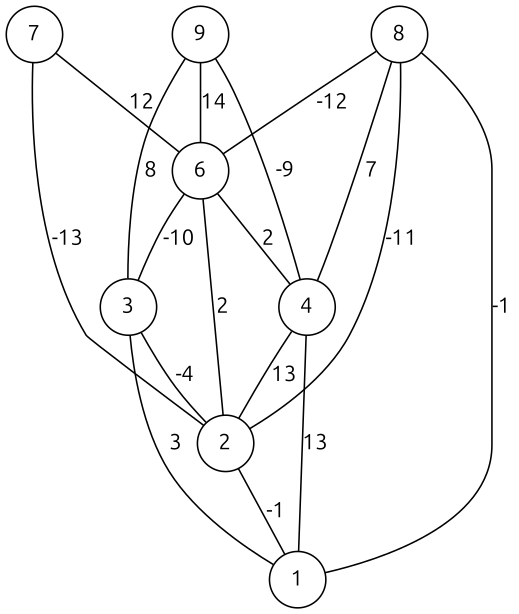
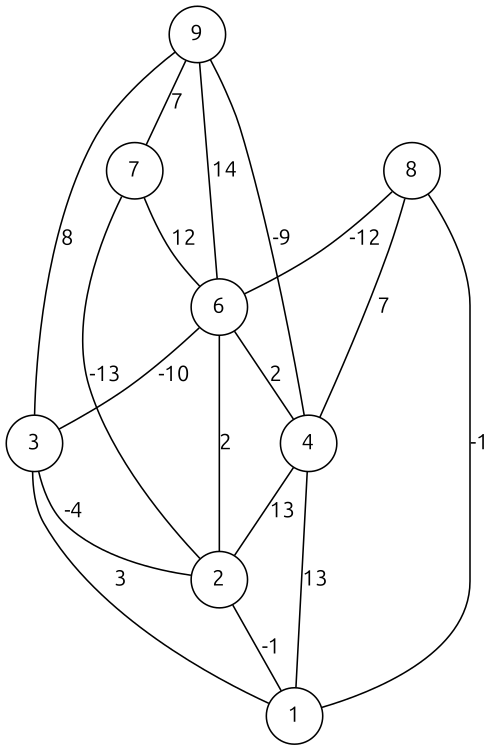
edge "9" -- "7": added, label "7"
edge "8" -- "2": removed, label "-11"
